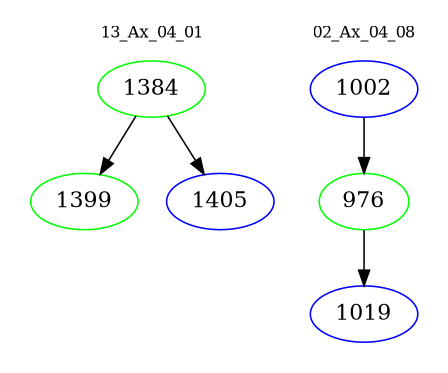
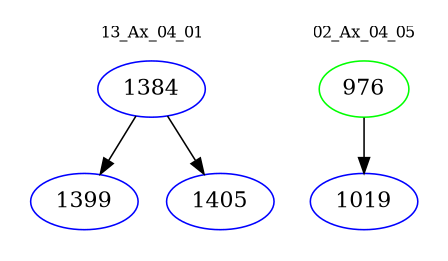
cluster "02_Ax_04_08": label "02_Ax_04_08" -> "02_Ax_04_05"
node "1384": color green -> blue
node "1002": removed
node "1399": color green -> blue
